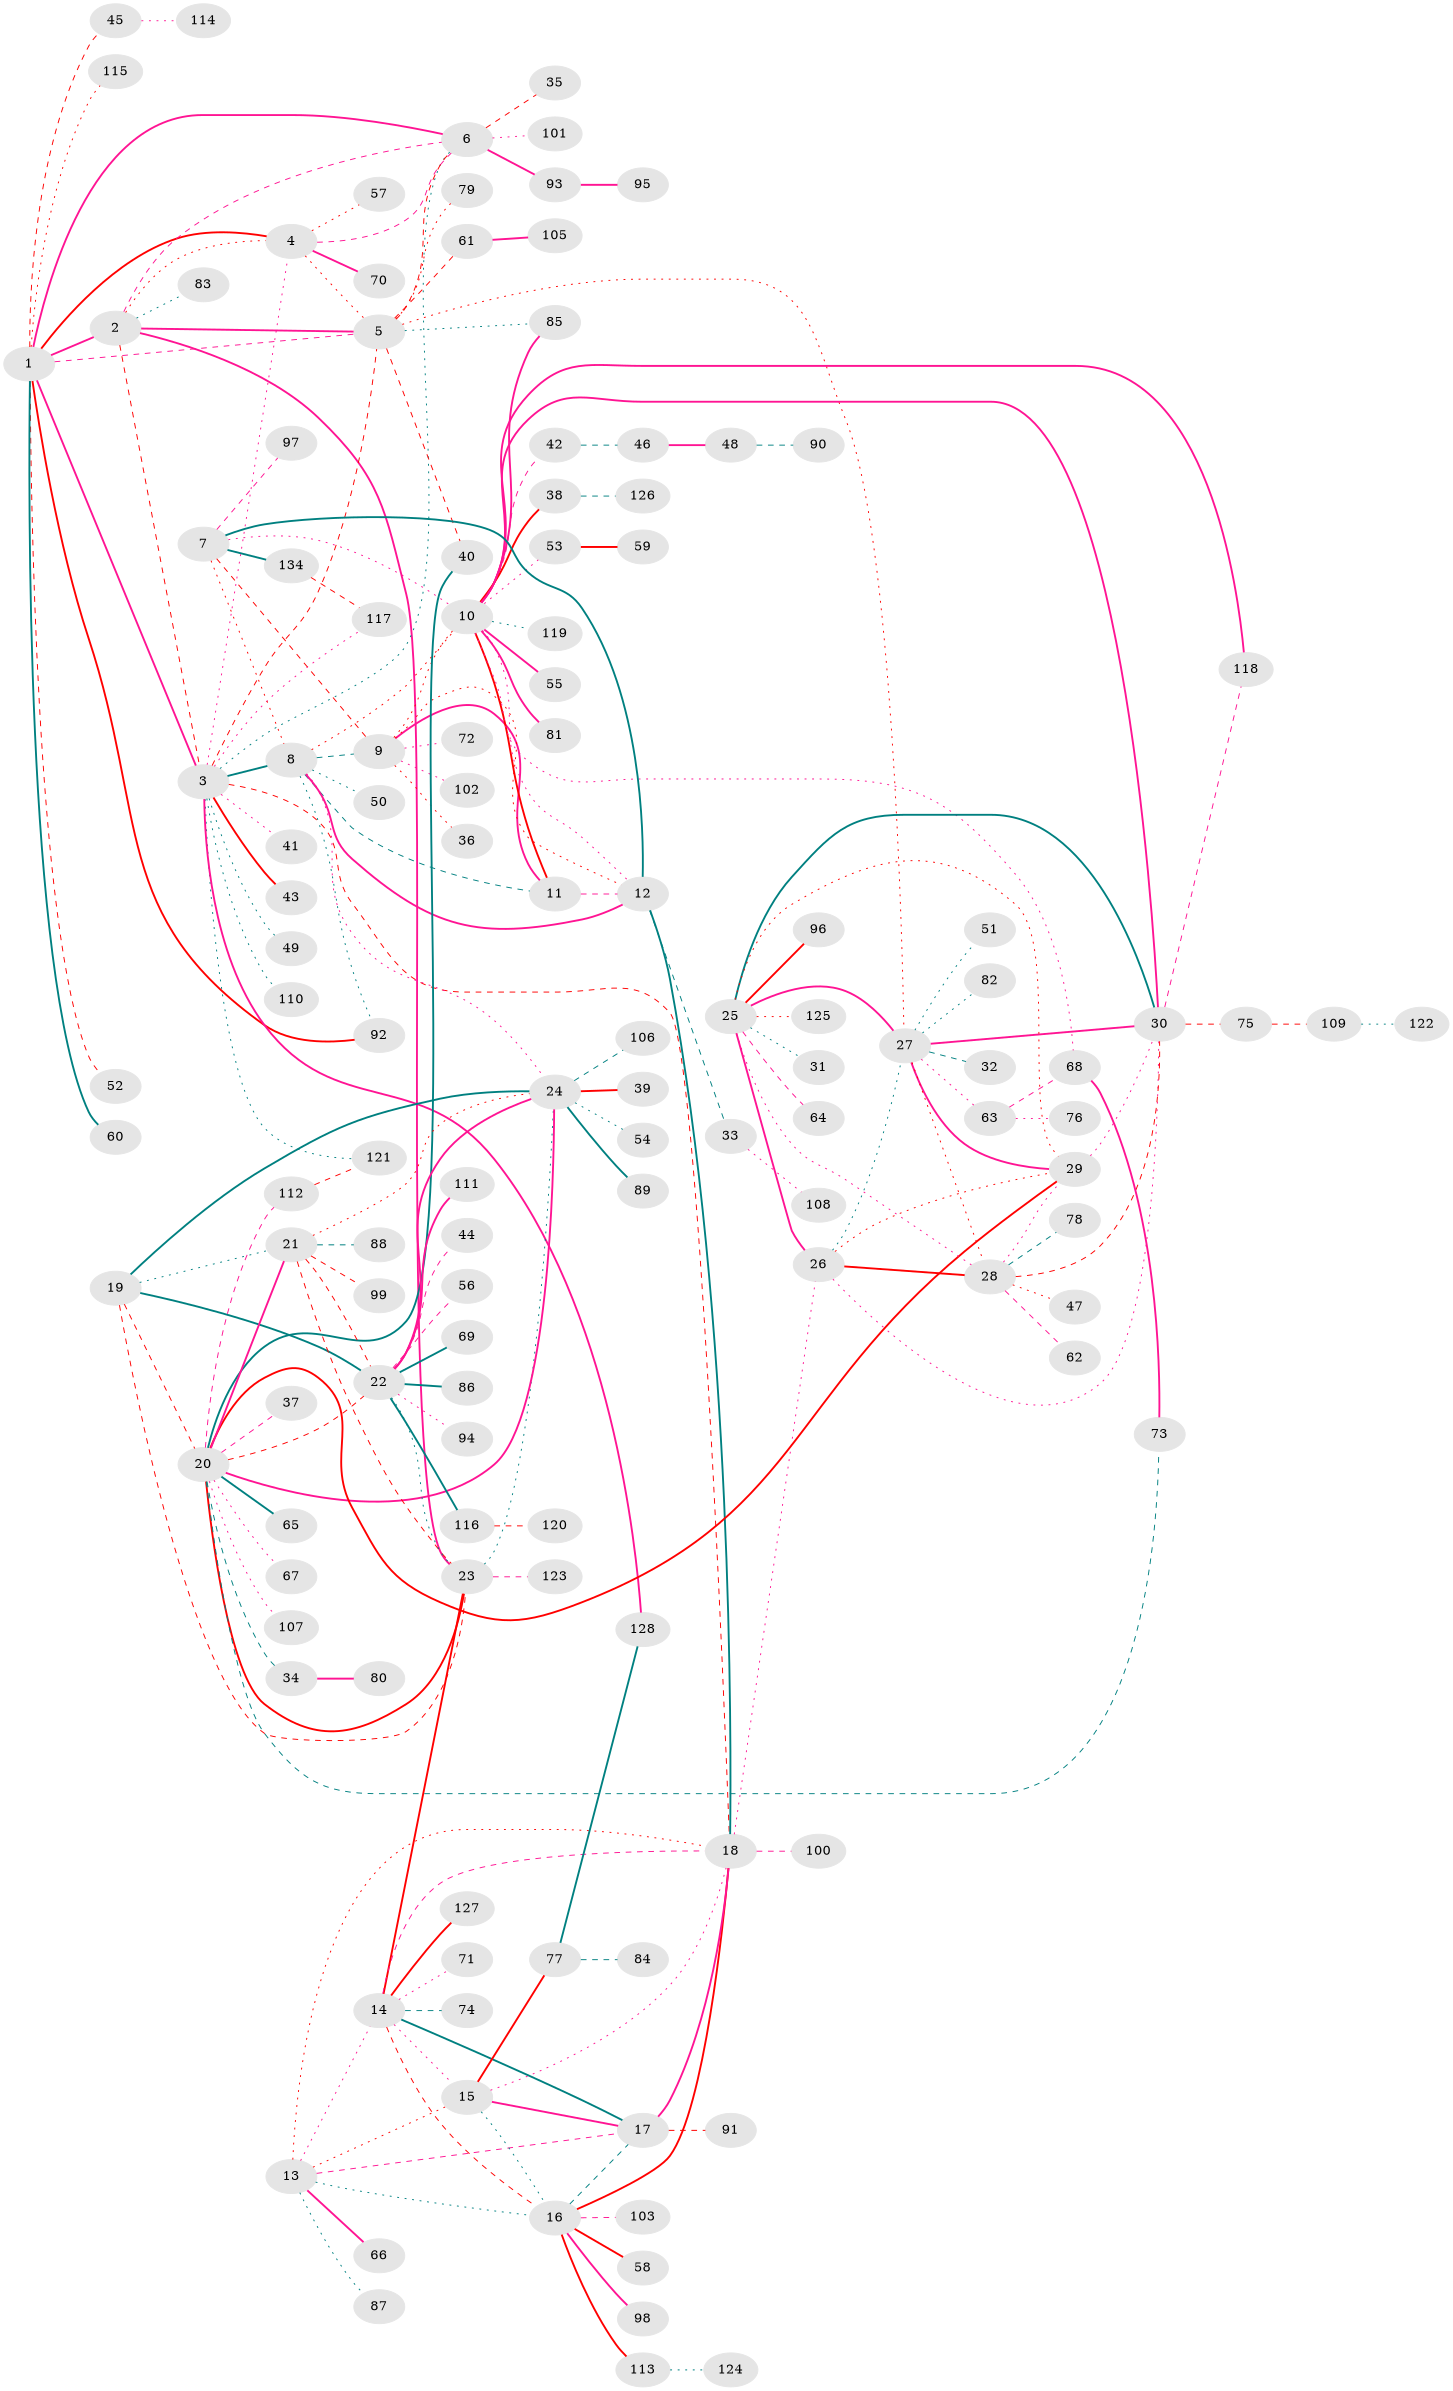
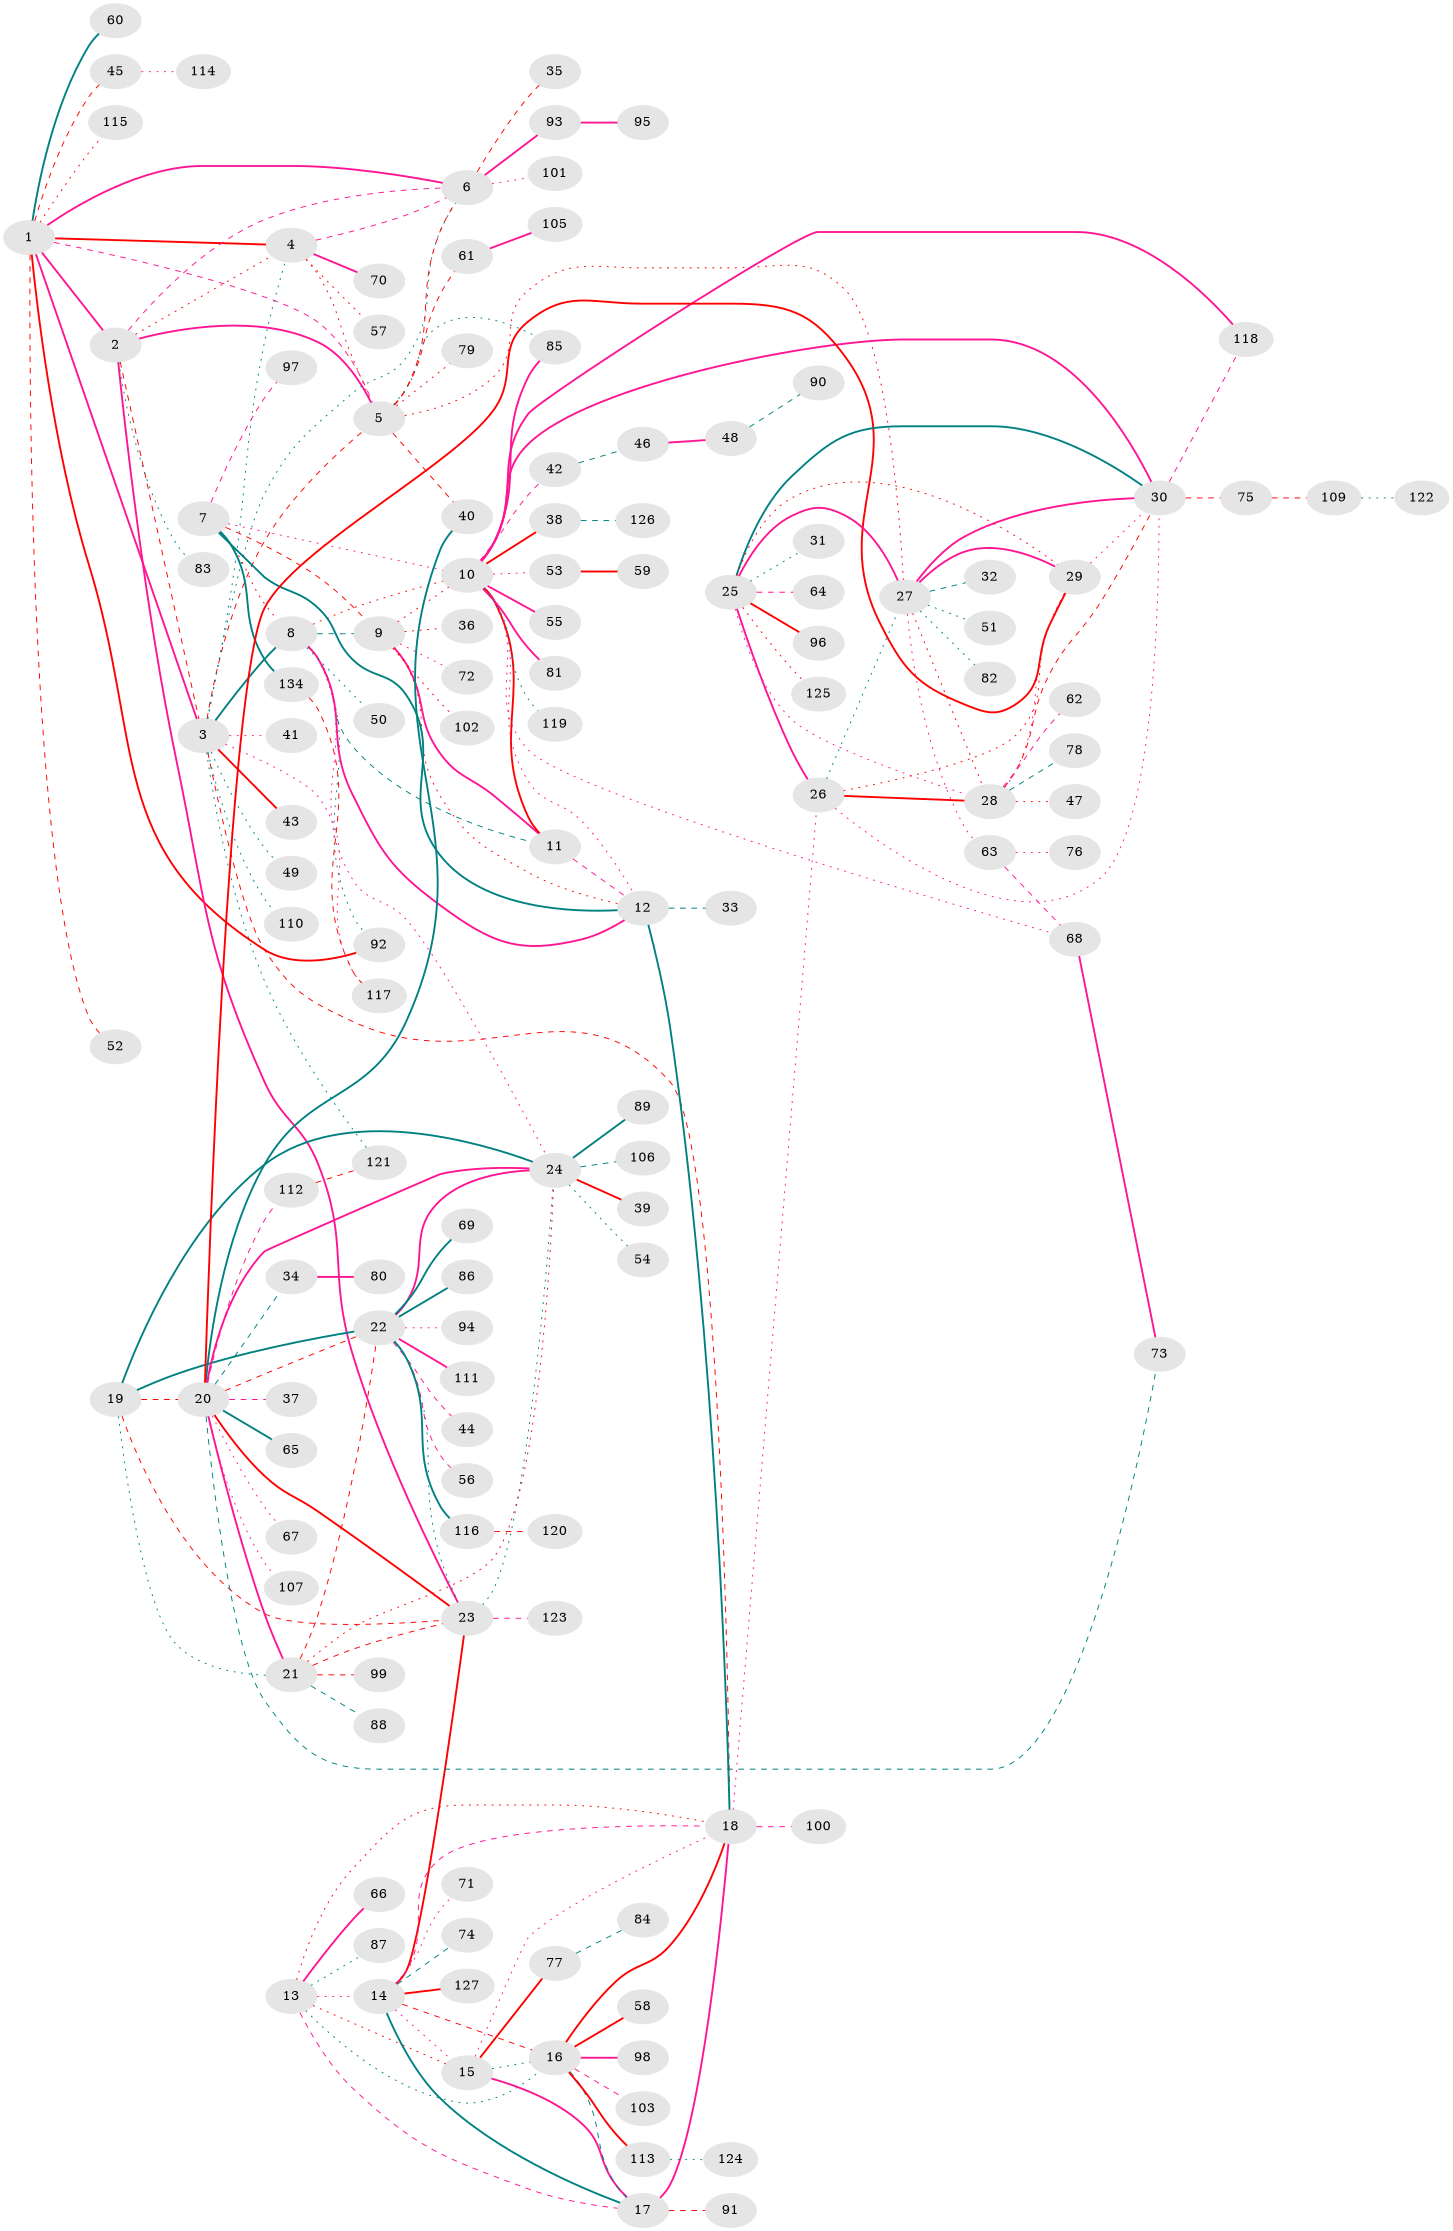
edge "4" -- "3": color deeppink -> teal
edge "9" -- "102": color deeppink -> red
node "108": removed
node "128": removed
